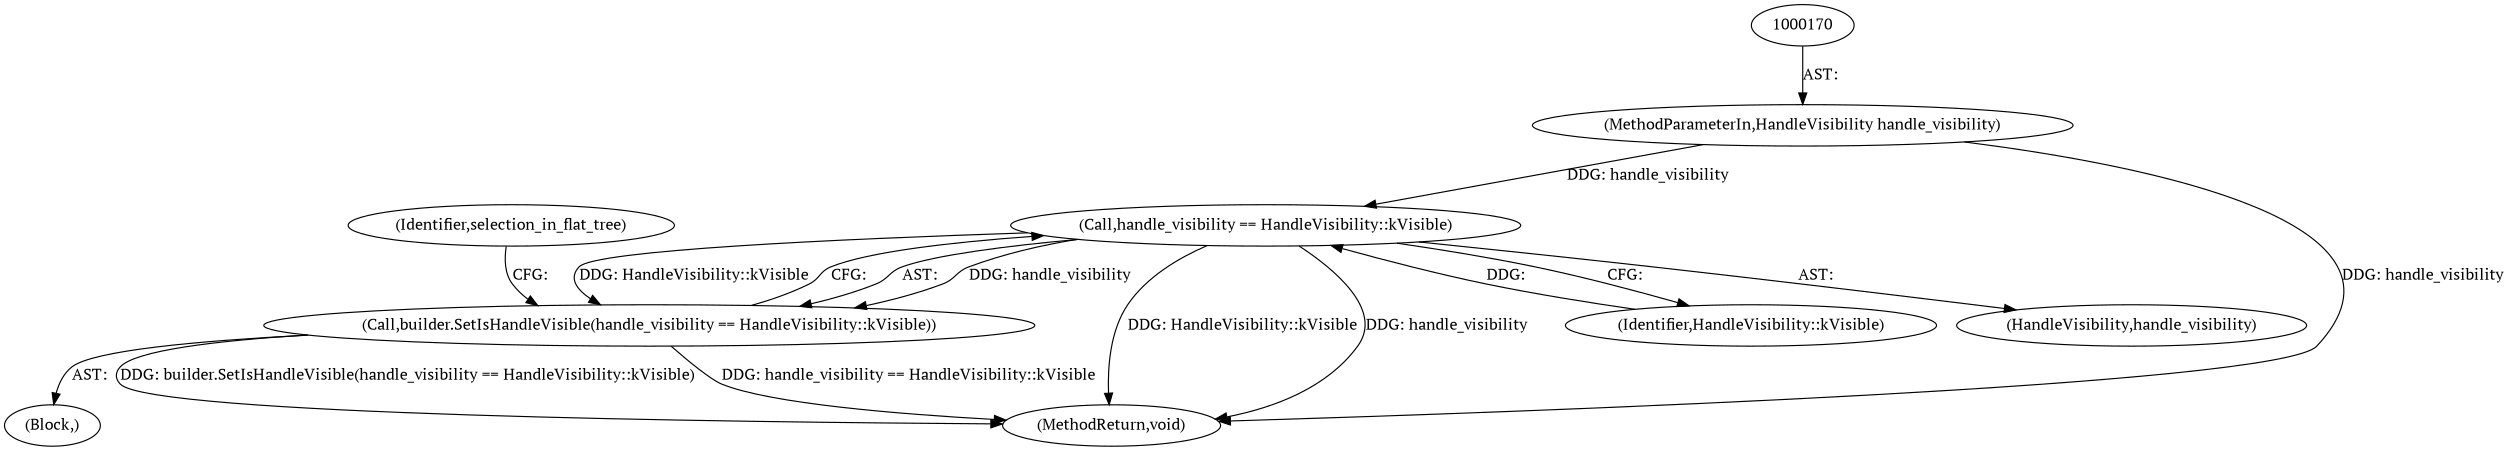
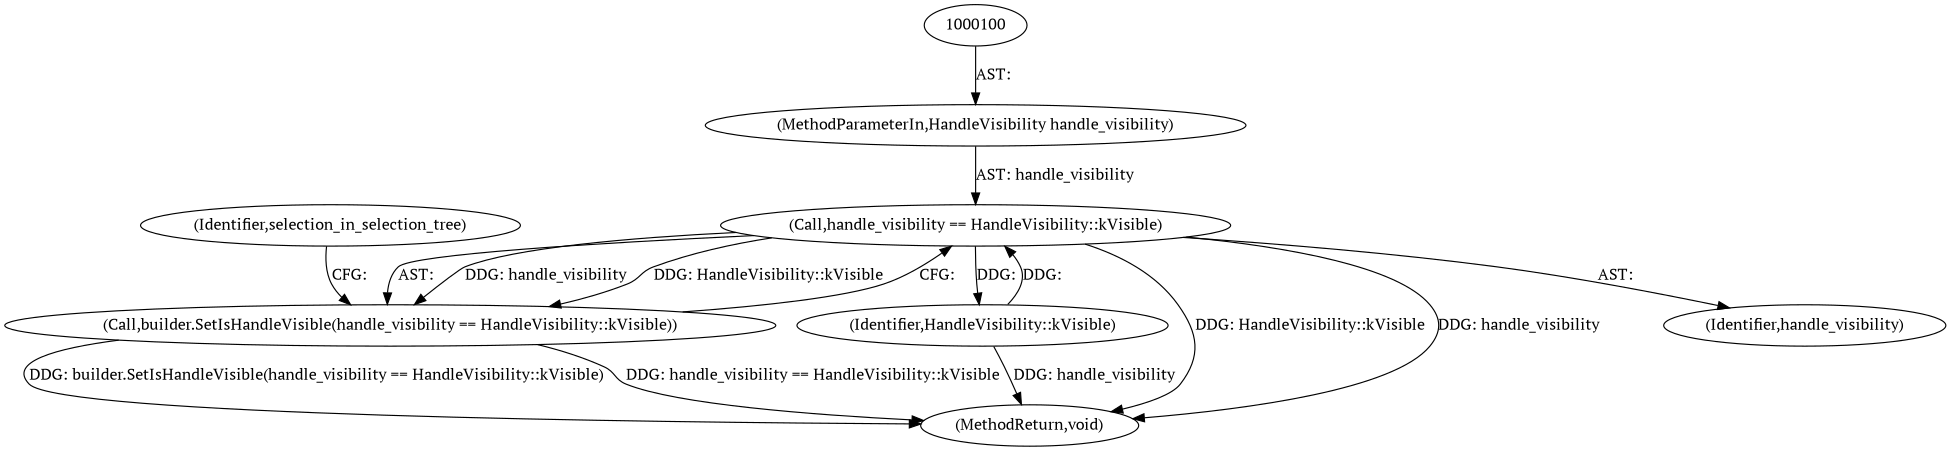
node "1000170": label "1000170" -> "1000100"
edge "(MethodParameterIn,HandleVisibility handle_visibility)" -> "(Call,handle_visibility == HandleVisibility::kVisible)": label "DDG: handle_visibility" -> "AST: handle_visibility"
node "(Identifier,selection_in_flat_tree)": label "(Identifier,selection_in_flat_tree)" -> "(Identifier,selection_in_selection_tree)"
edge "(Call,handle_visibility == HandleVisibility::kVisible)" -> "(Identifier,HandleVisibility::kVisible)": label "CFG: " -> "DDG: "
node "(HandleVisibility,handle_visibility)": label "(HandleVisibility,handle_visibility)" -> "(Identifier,handle_visibility)"
edge "(MethodParameterIn,HandleVisibility handle_visibility)" -> "(MethodReturn,void)": now "(Identifier,HandleVisibility::kVisible)" -> "(MethodReturn,void)"
node "(Block,)": removed
